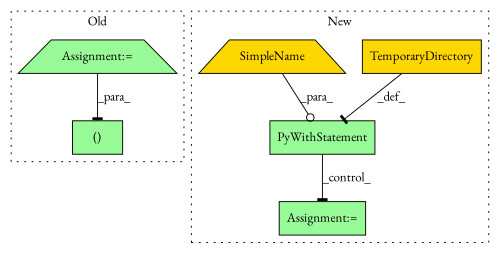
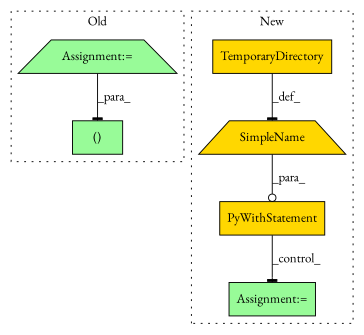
edge "TemporaryDirectory" -> "PyWithStatement": now "TemporaryDirectory" -> "SimpleName"
node "PyWithStatement": fillcolor palegreen -> gold
